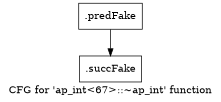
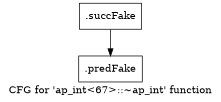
edge ".predFake" -> ".succFake": reversed
